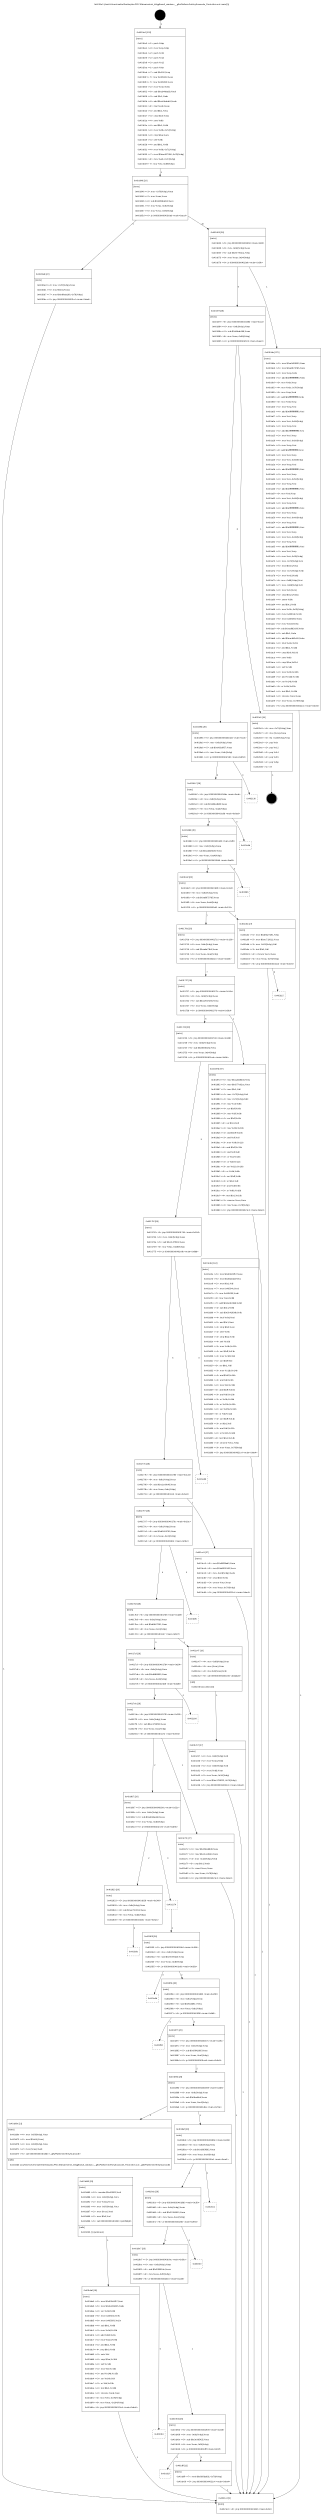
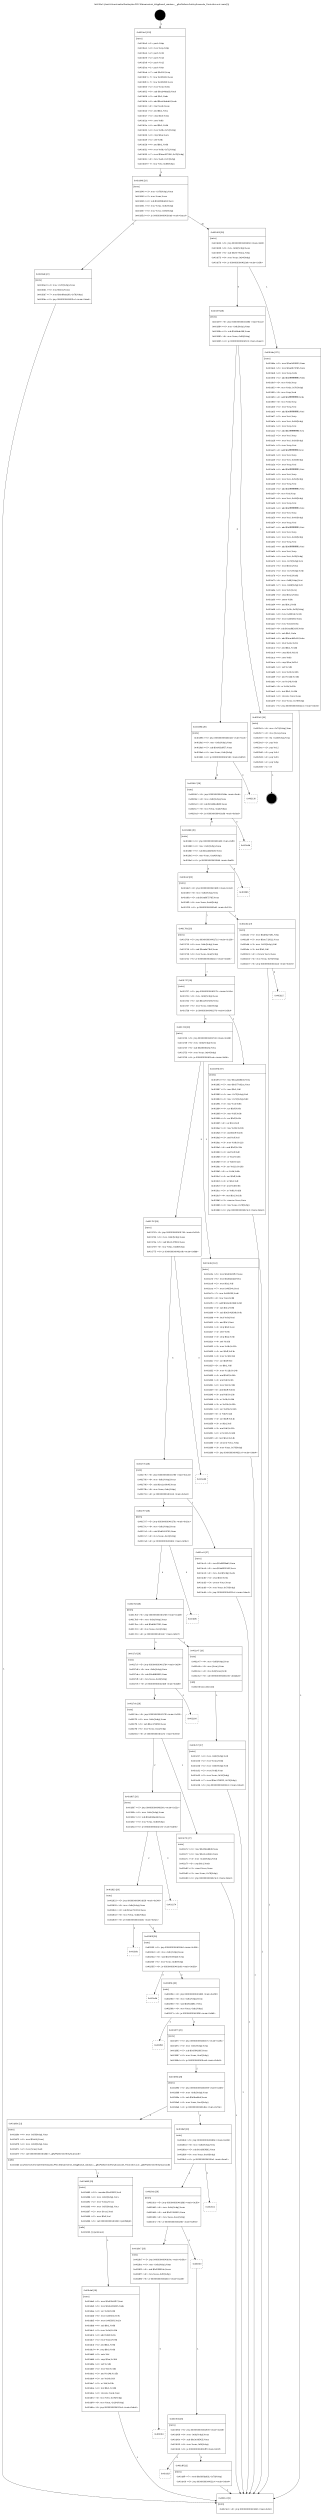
edge "0x4016b7 [28]" -> "0x4016d3 [28]": reversed
edge "0x401743 [28]" -> "0x401cde [144]": added, label "1"
edge "0x402174" -> "0x40183f [28]": now "0x401823 [28]" -> "0x40183f [28]"
edge "0x401d6e [21]" -> "0x401d83 [29]": added, label "1"
edge "0x4018e7 [28]" -> "0x401903 [28]": now "0x401f40" -> "0x401903 [28]"
